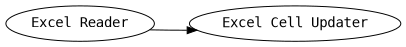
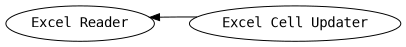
edge "Excel Reader" -> "Excel Cell Updater": reversed
